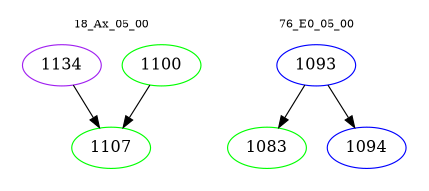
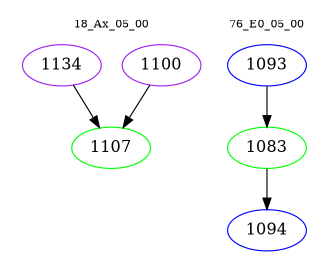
node "1100": color green -> purple
edge "1093" -> "1094": now "1083" -> "1094"
